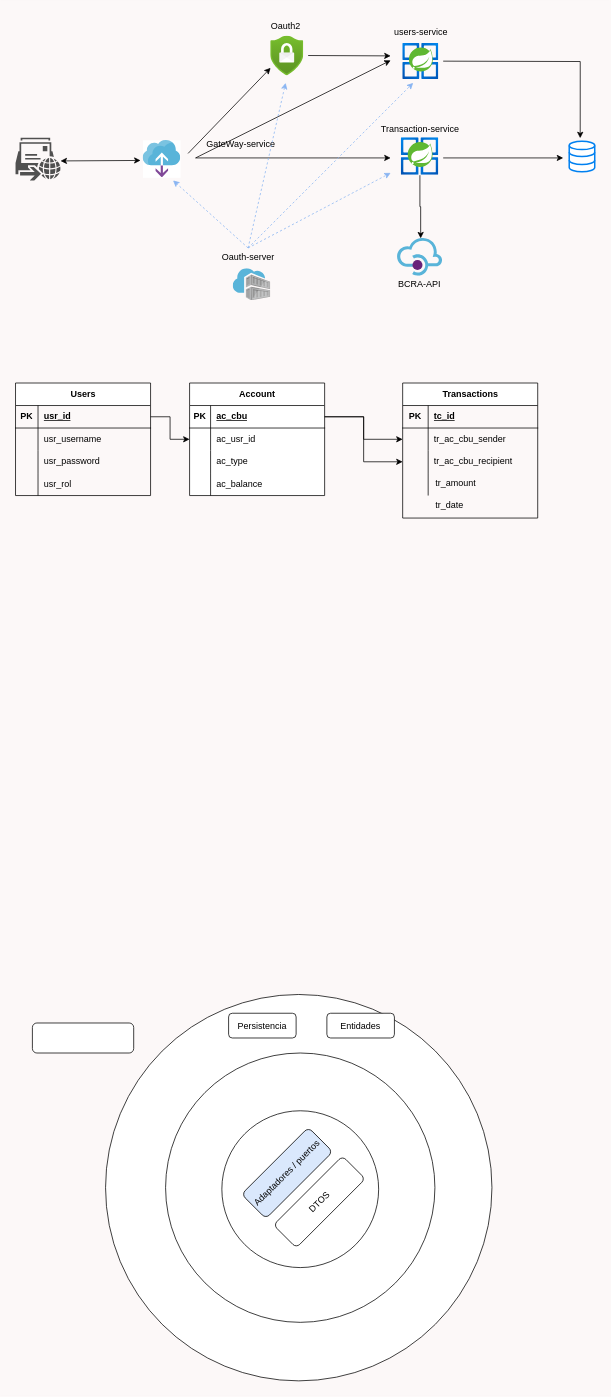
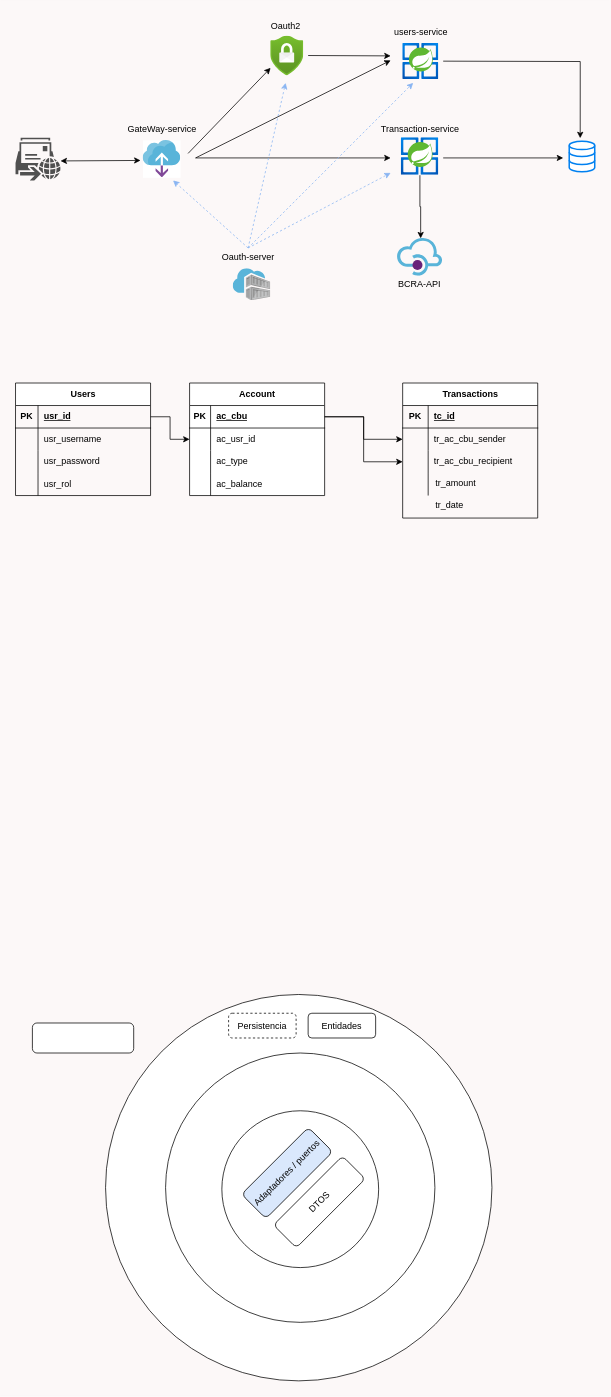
node "GateWay-service": moved (240, 144) -> (162, 129)
node "Persistencia": style solid -> dashed
node "Entidades": moved (360, 1025) -> (342, 1025)
